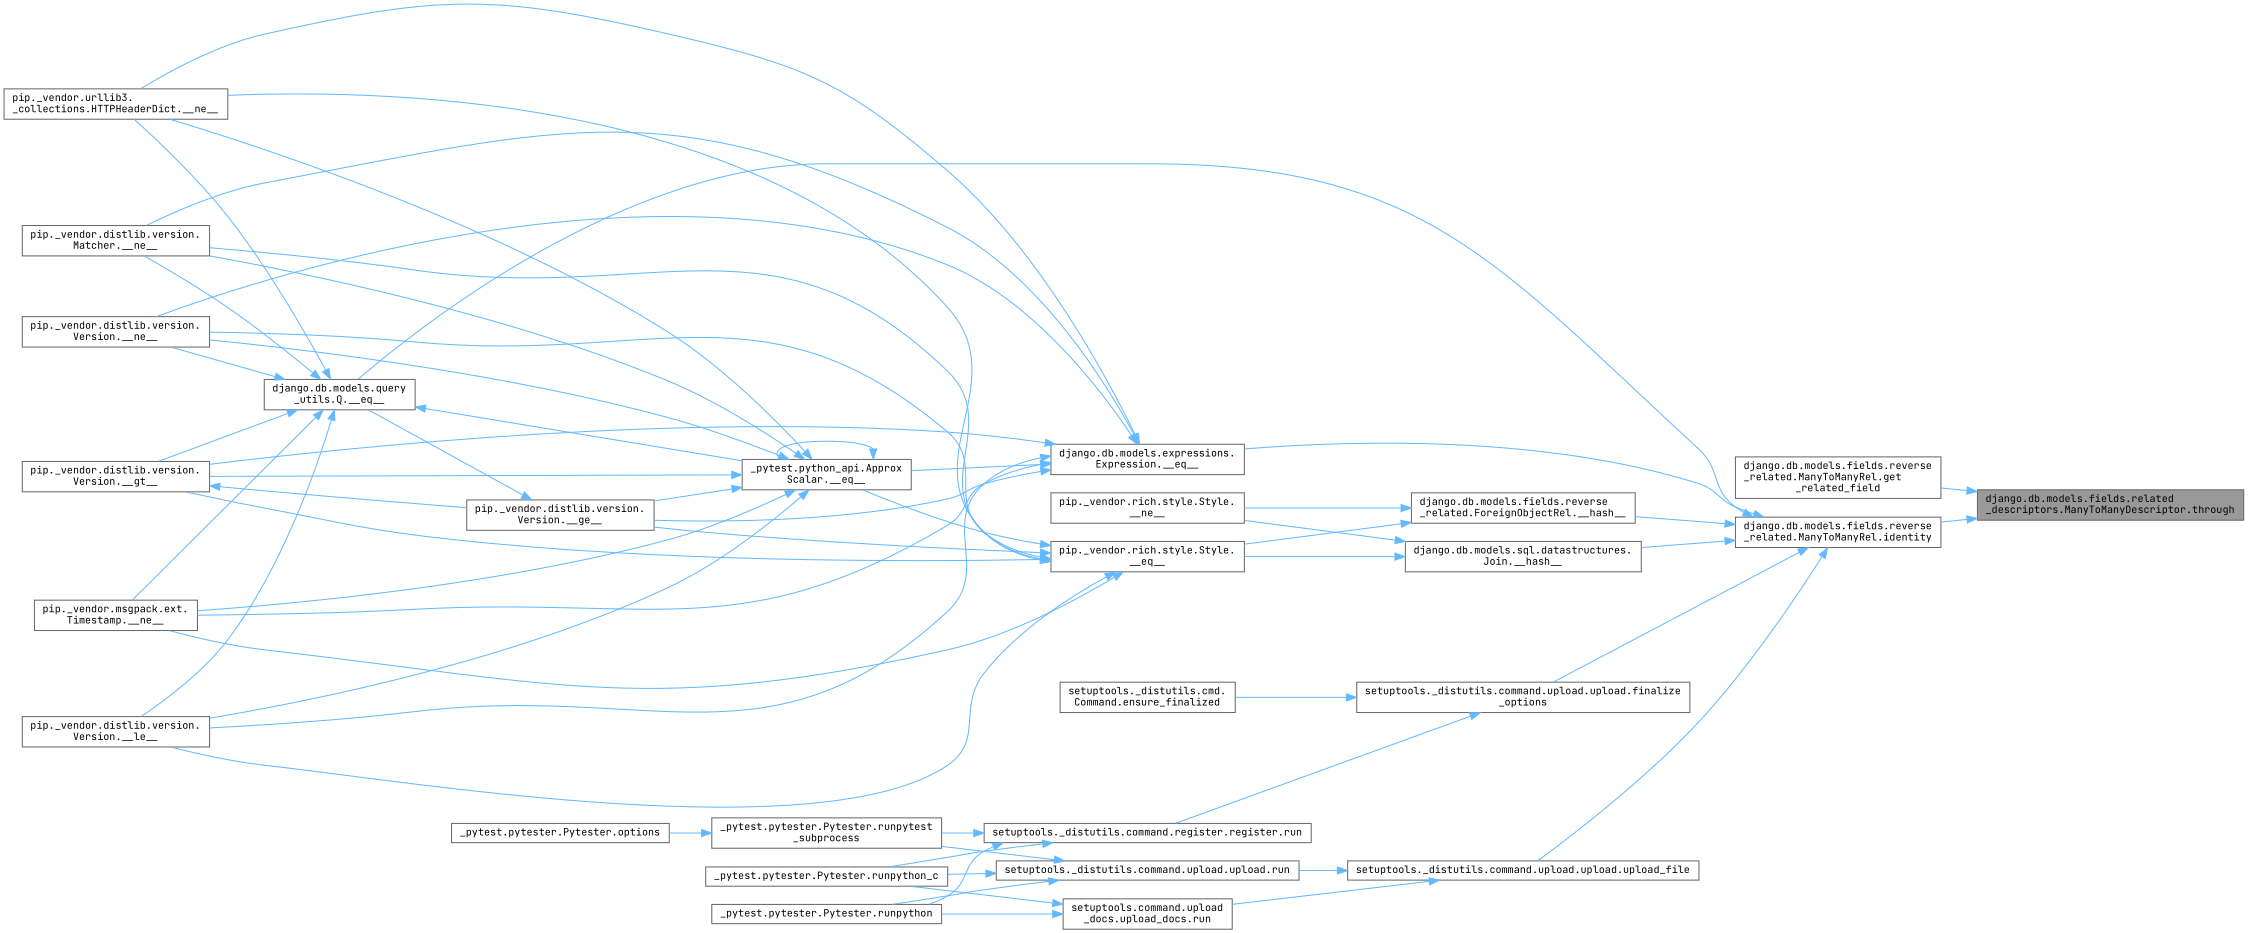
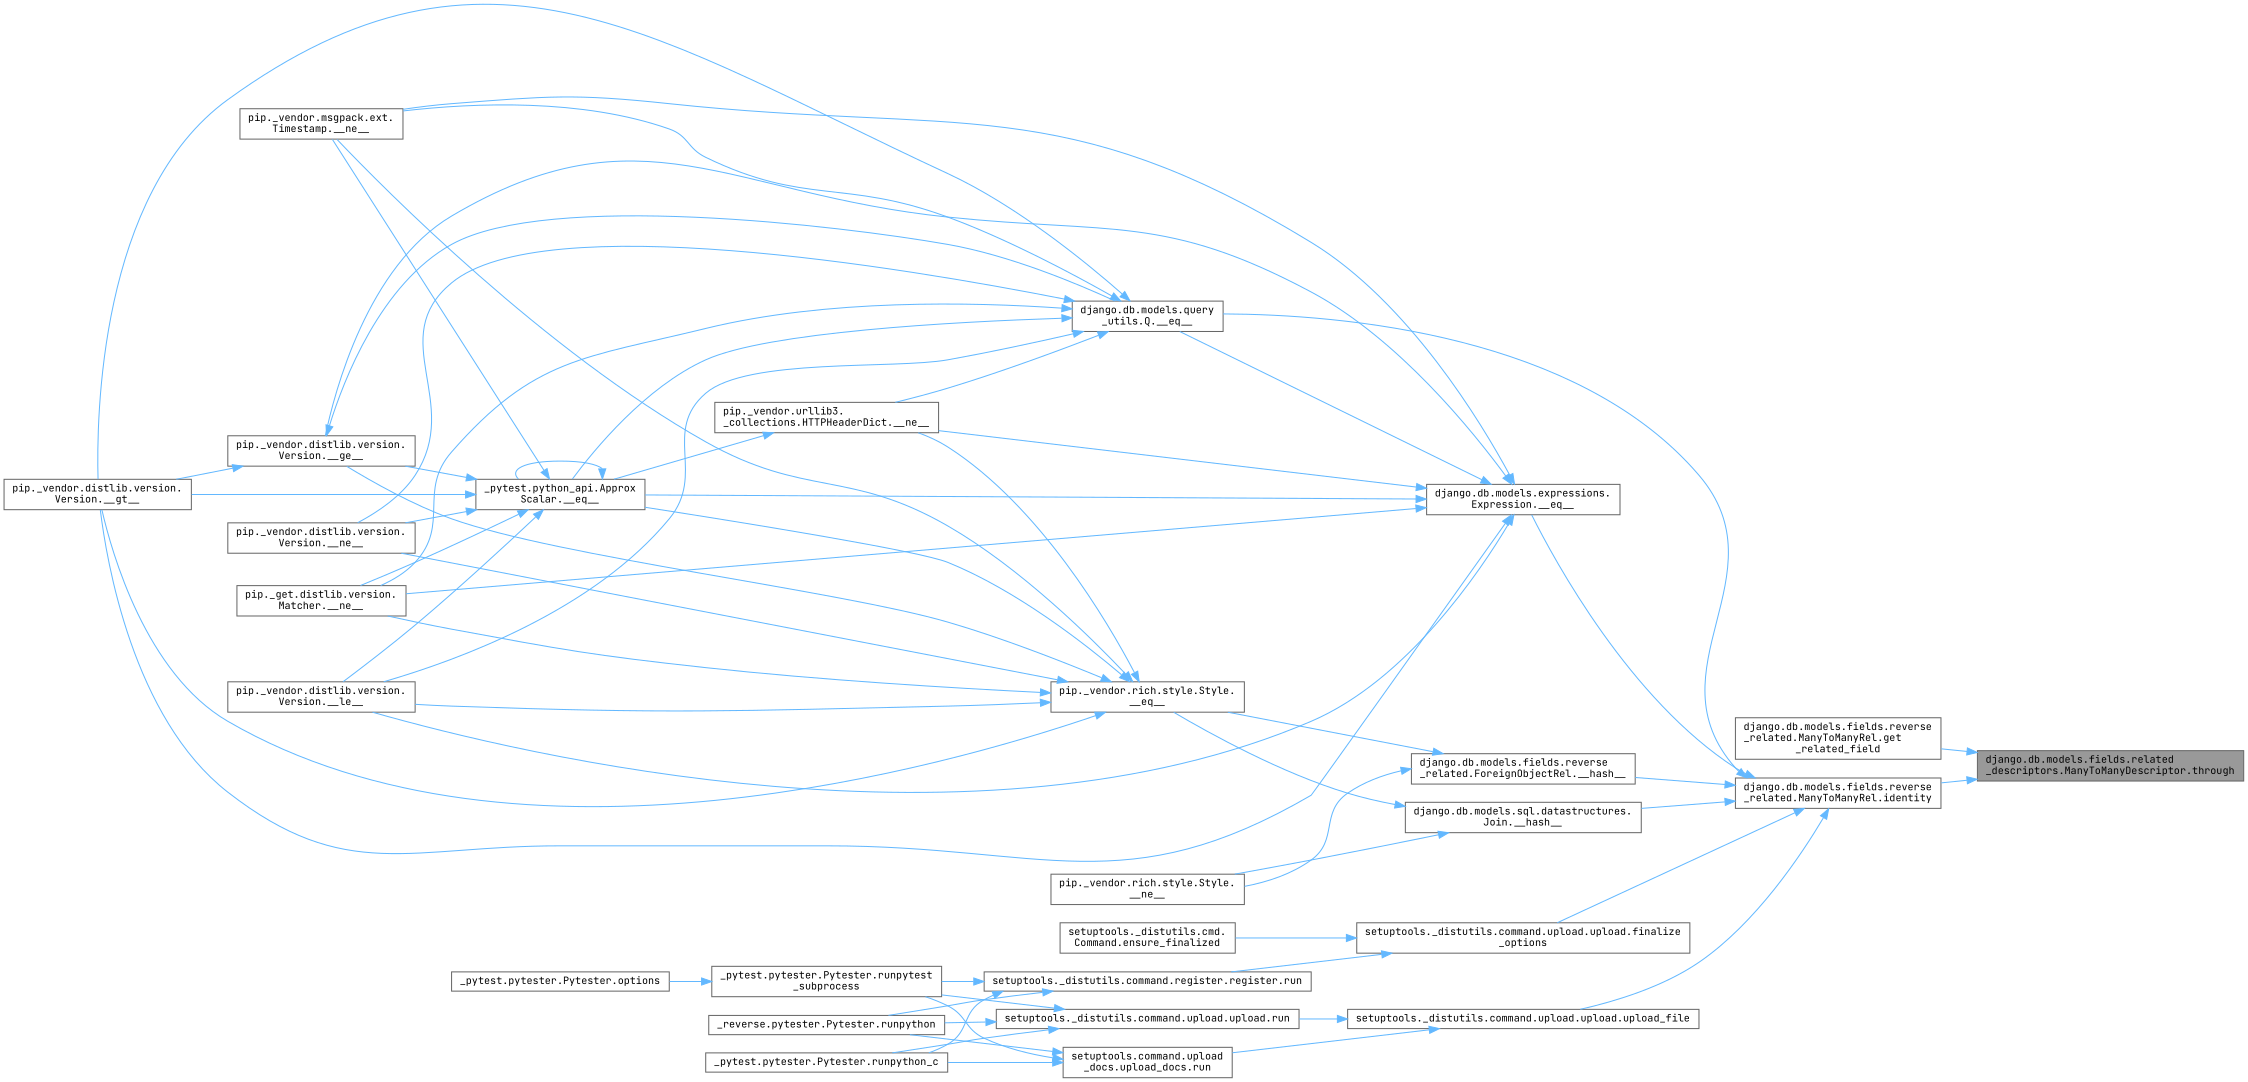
edge "pip._vendor.distlib.version. Version.__ne__" -> "django.db.models.expressions. Expression.__eq__": now "django.db.models.query _utils.Q.__eq__" -> "django.db.models.expressions. Expression.__eq__"
node "pip._vendor.distlib.version. Matcher.__ne__": label "pip._vendor.distlib.version. Matcher.__ne__" -> "pip._get.distlib.version. Matcher.__ne__"
edge "pip._vendor.urllib3. _collections.HTTPHeaderDict.__ne__" -> "_pytest.python_api.Approx Scalar.__eq__": reversed
edge "pip._vendor.distlib.version. Version.__ge__" -> "pip._vendor.distlib.version. Version.__gt__": reversed
node "_pytest.pytester.Pytester.runpython": label "_pytest.pytester.Pytester.runpython" -> "_reverse.pytester.Pytester.runpython"
edge "_pytest.pytester.Pytester.runpytest _subprocess" -> "setuptools.command.upload _docs.upload_docs.run": added
